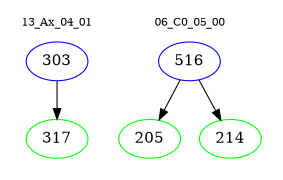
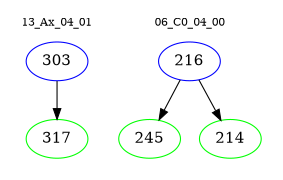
cluster "06_C0_05_00": label "06_C0_05_00" -> "06_C0_04_00"
node "516": label "516" -> "216"
node "205": label "205" -> "245"
